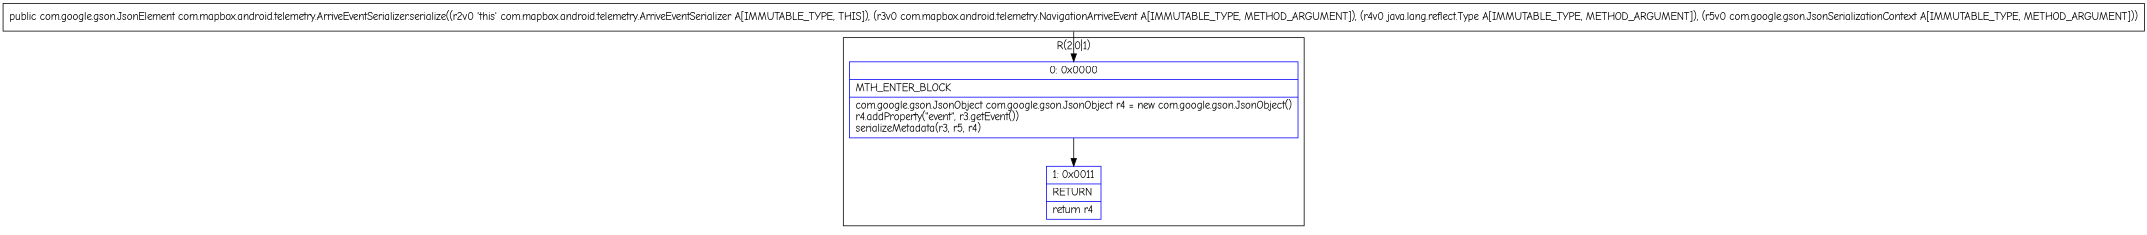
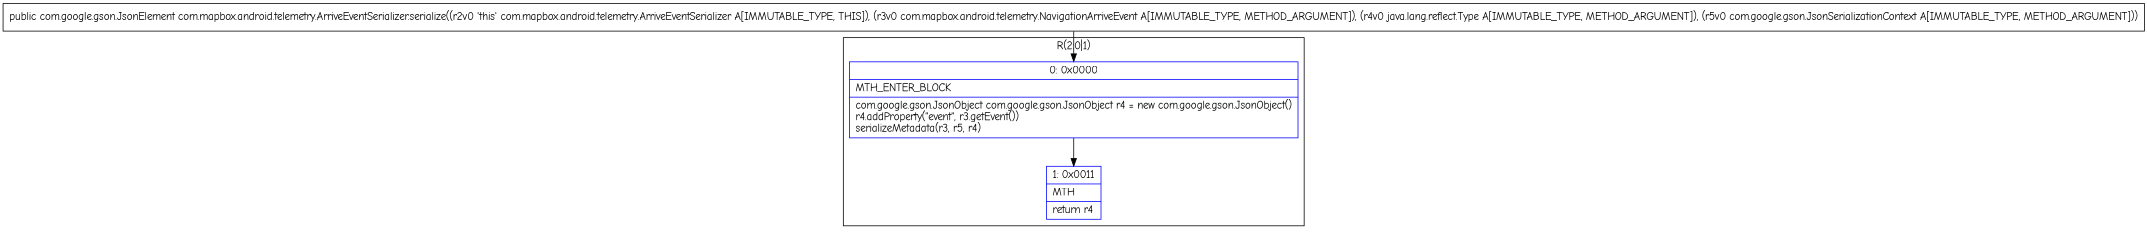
node "1: 0x0011": text "RETURN" -> "MTH"
